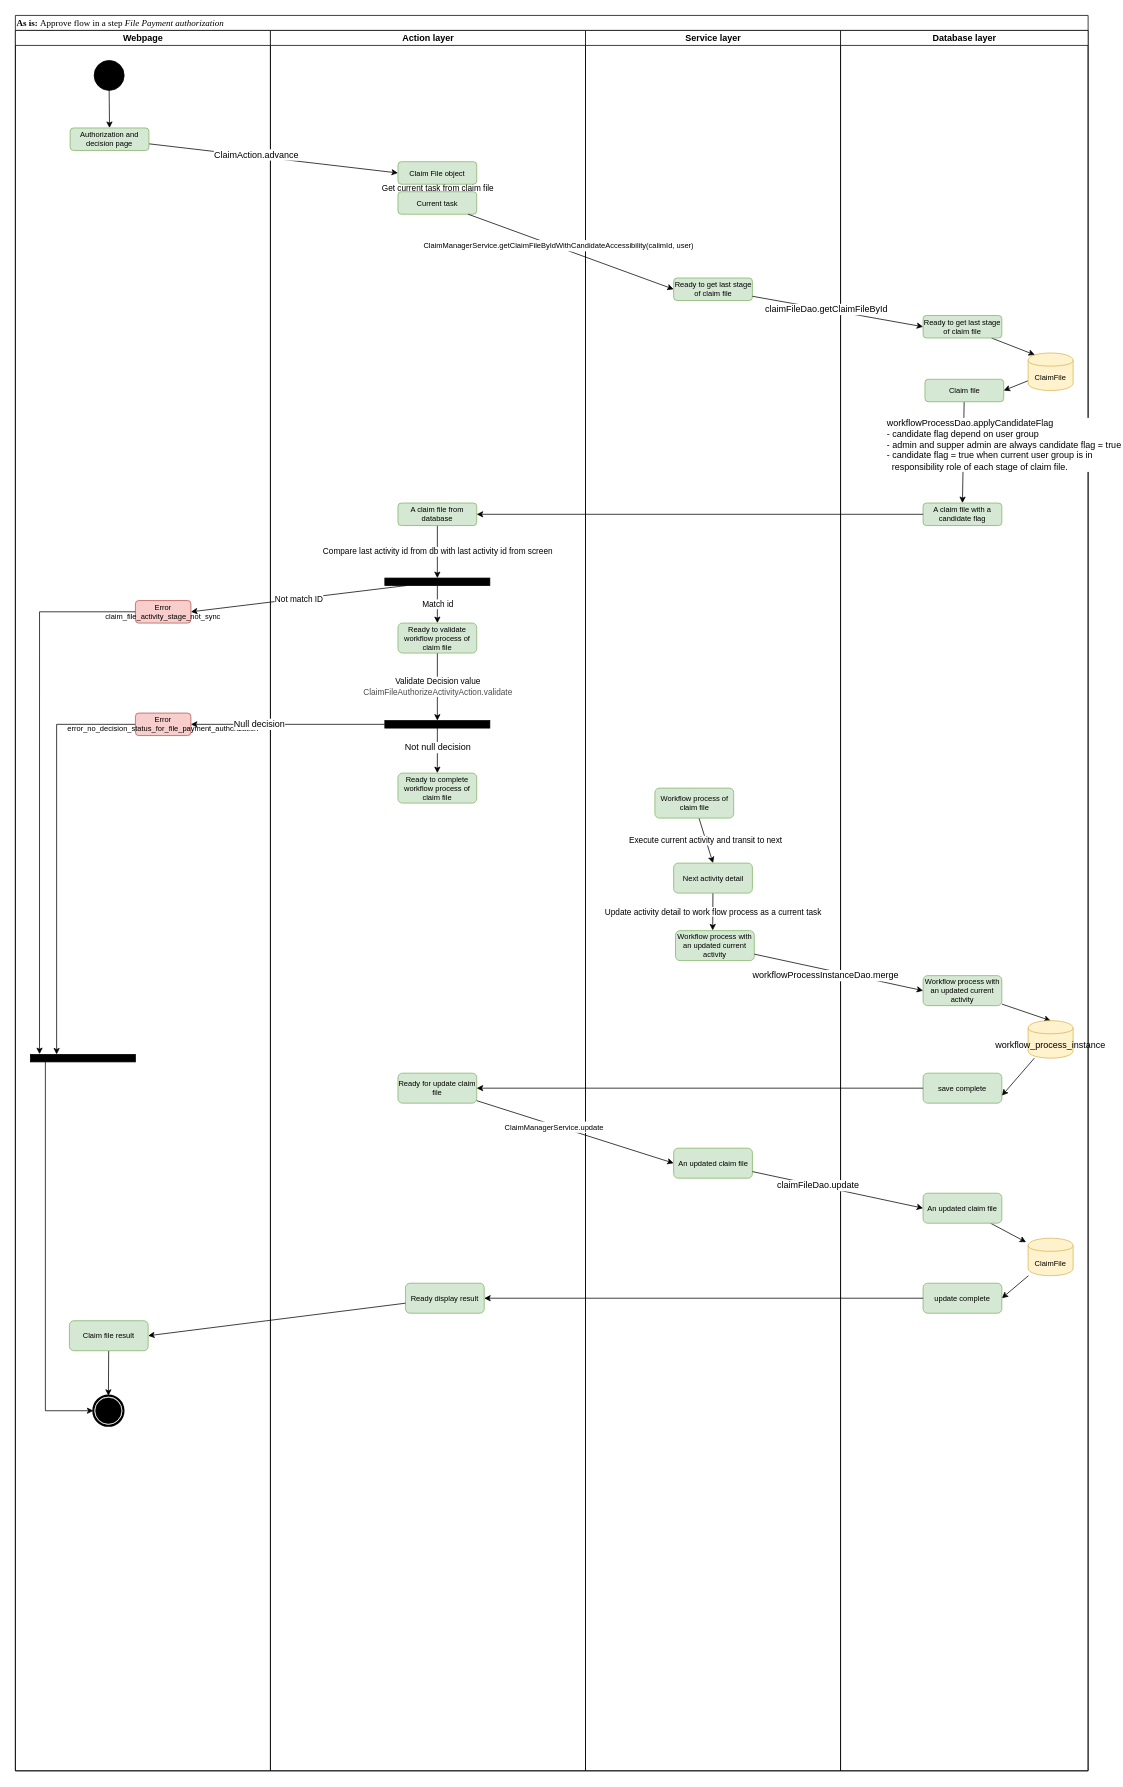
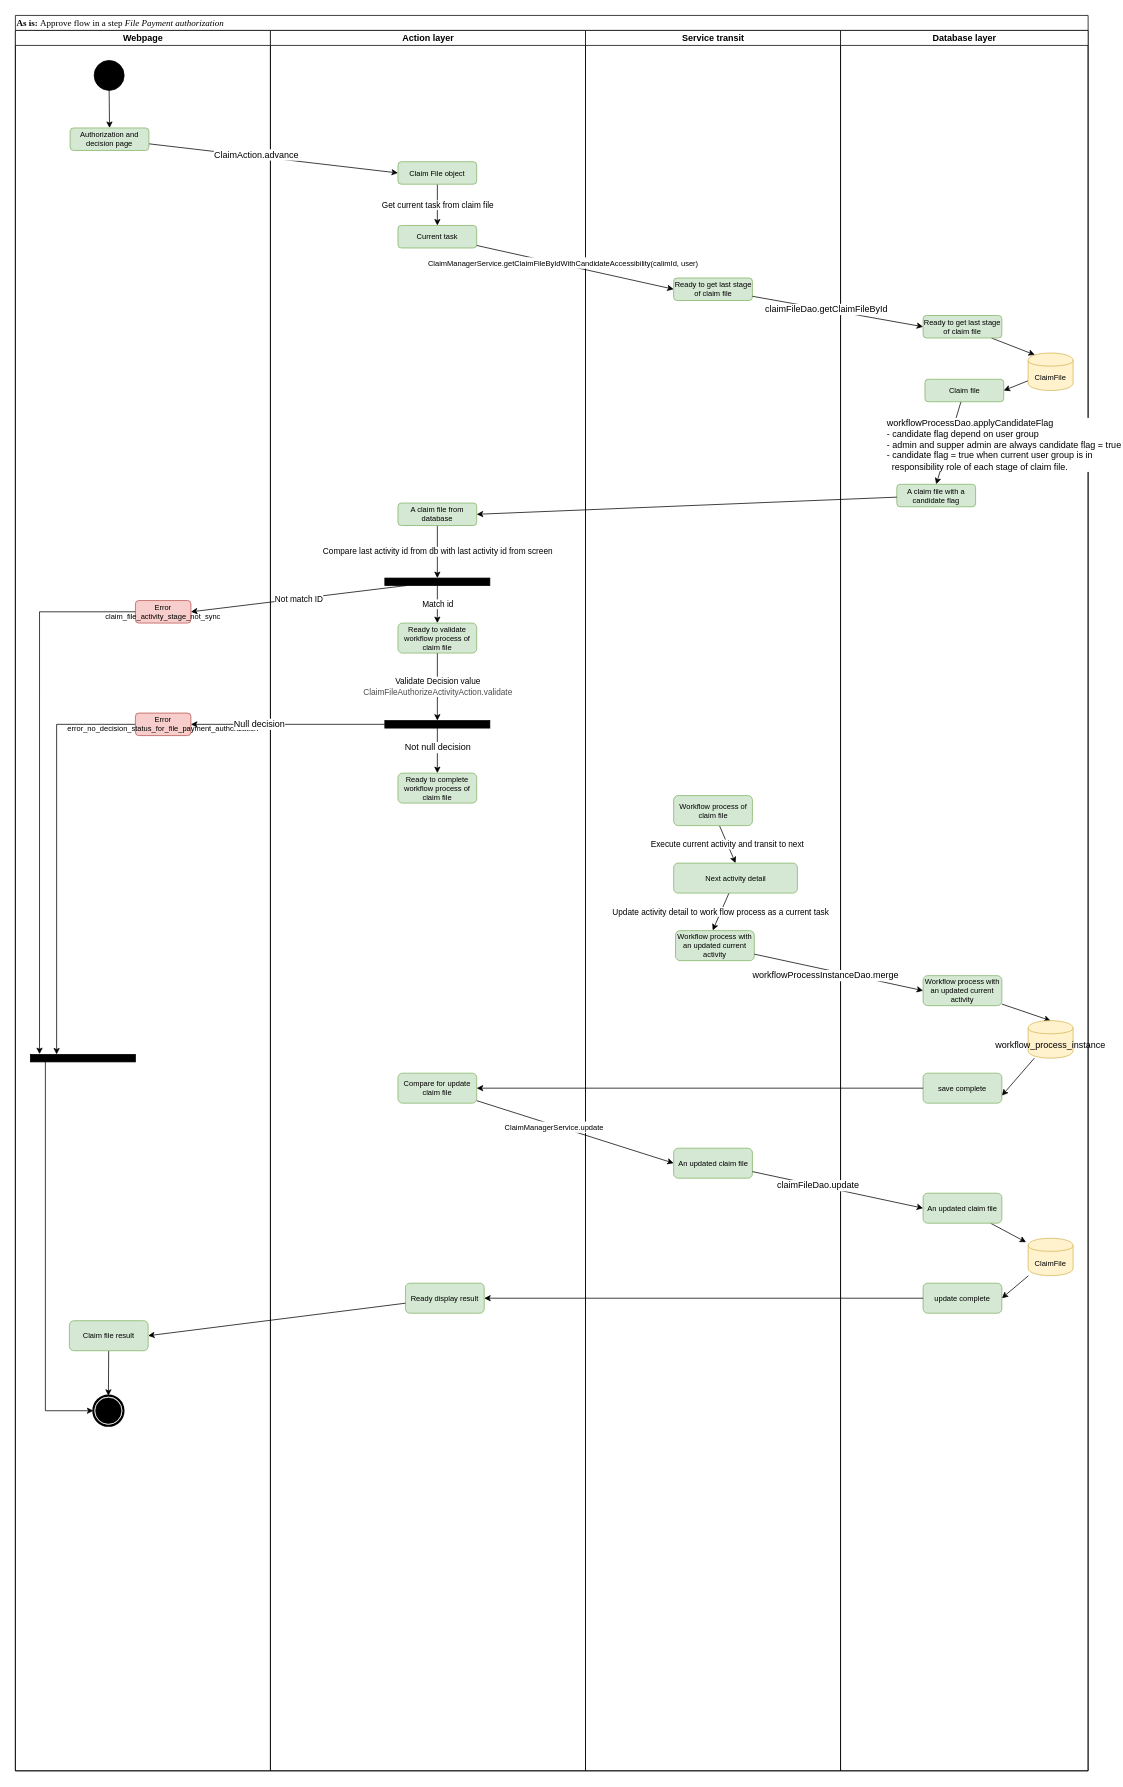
node "Service layer": label "Service layer" -> "Service transit"
node "Current task": moved (437, 203) -> (437, 237)
node "A claim file with a candidate flag": moved (962, 514) -> (936, 495)
node "Workflow process of claim file": moved (694, 803) -> (713, 810)
node "Next activity detail": size 79x30 -> 124x30
node "Ready for update claim file": label "Ready for update claim file" -> "Compare for update claim file"
